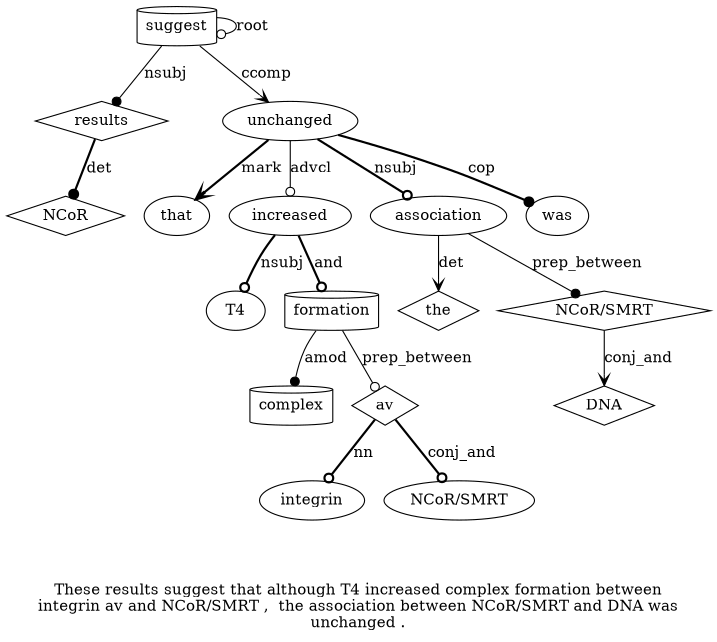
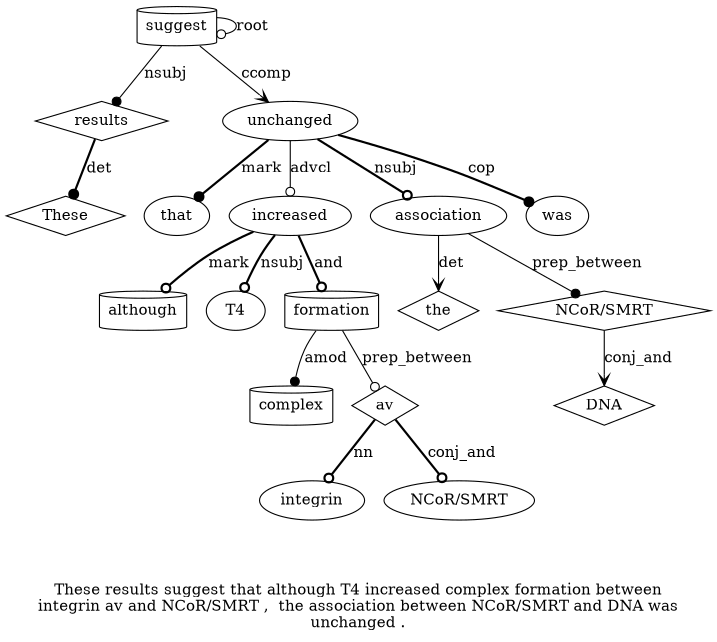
edge "unchanged" -> "that": arrowhead vee -> dot
node "NCoR": label "NCoR" -> "These"
node "although": added
